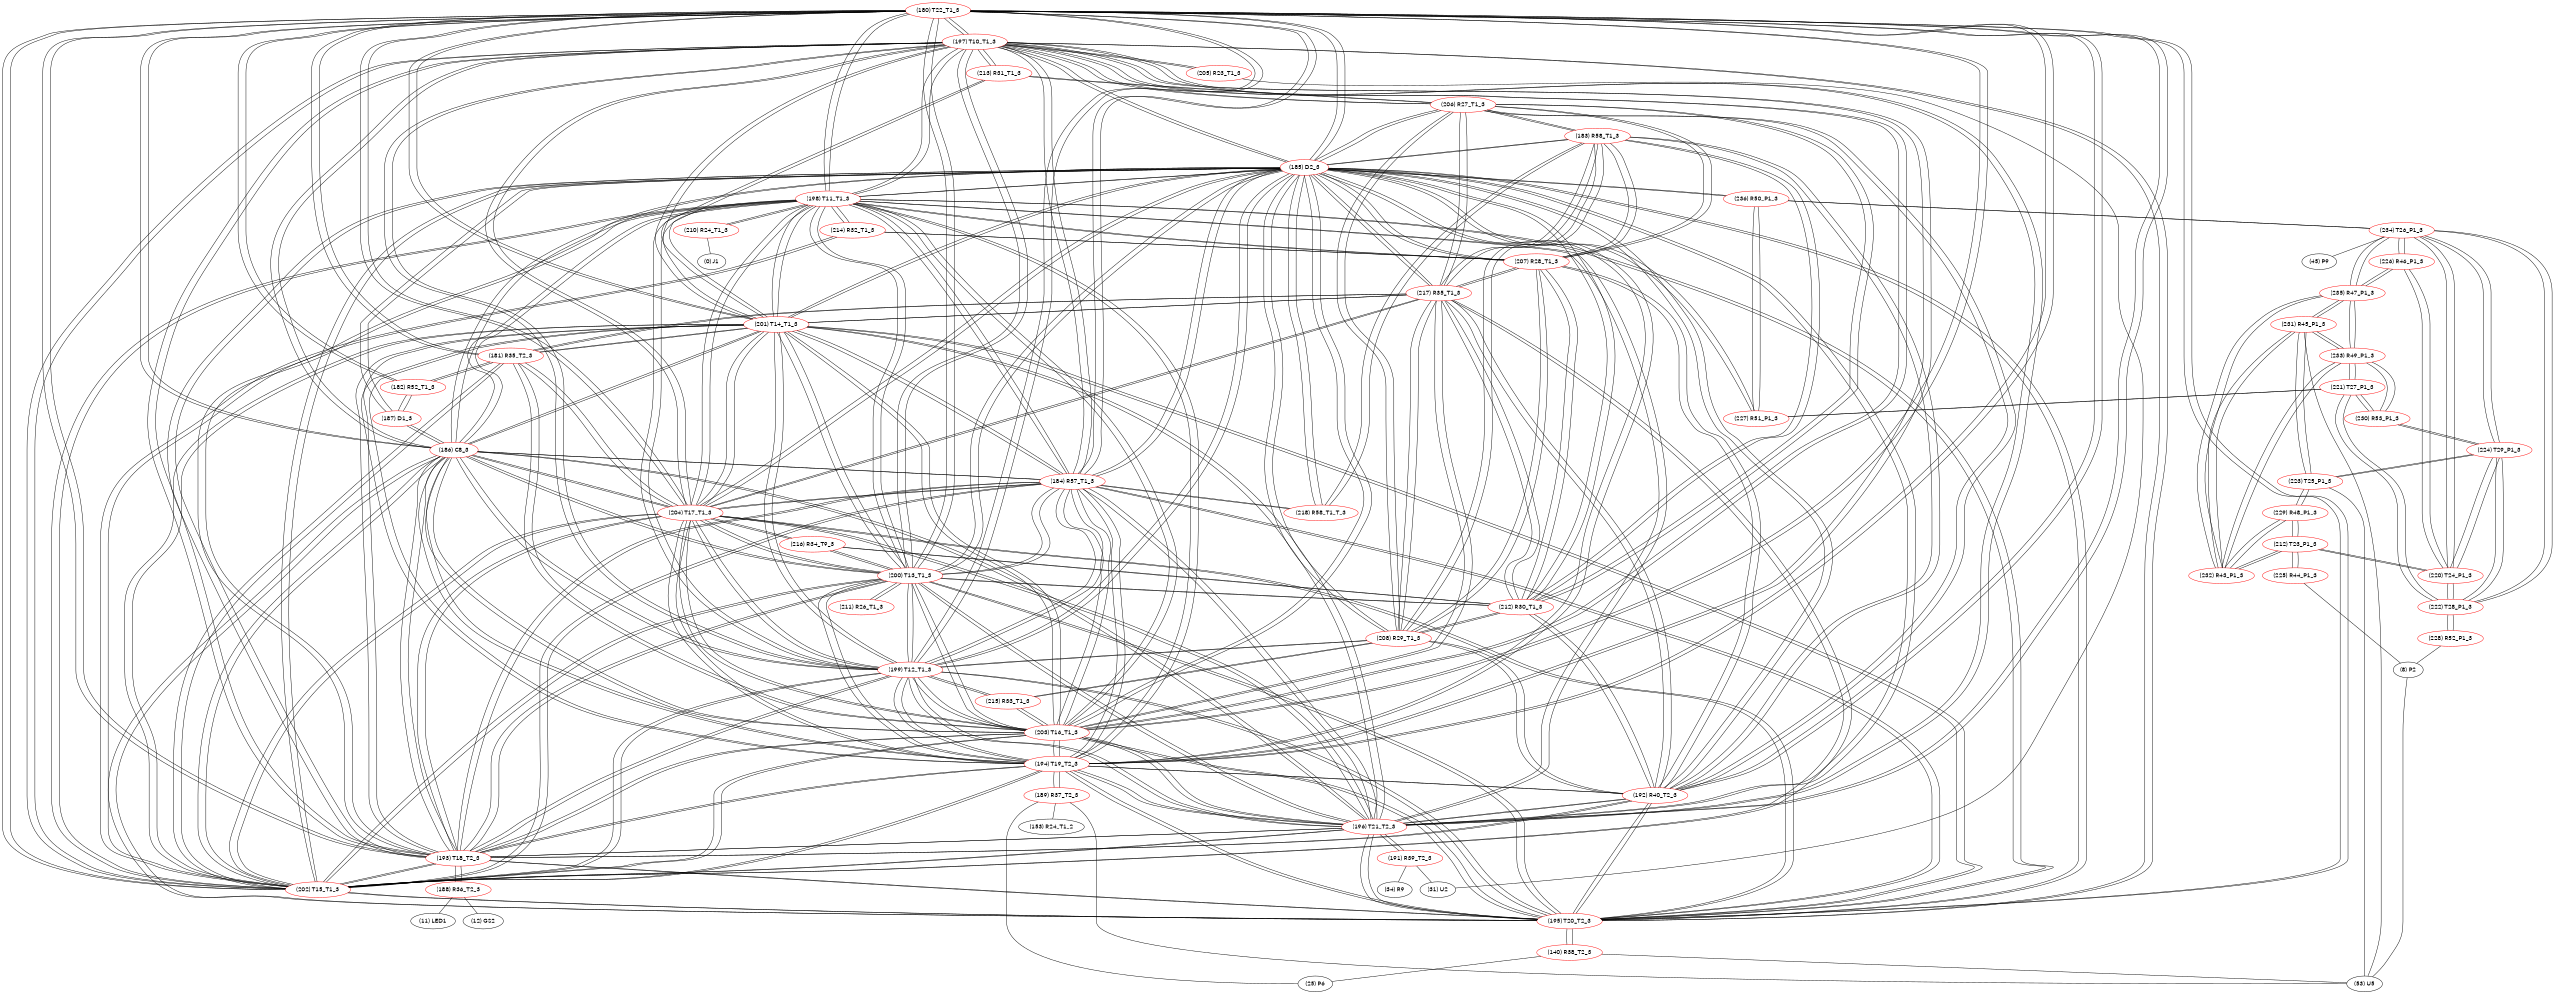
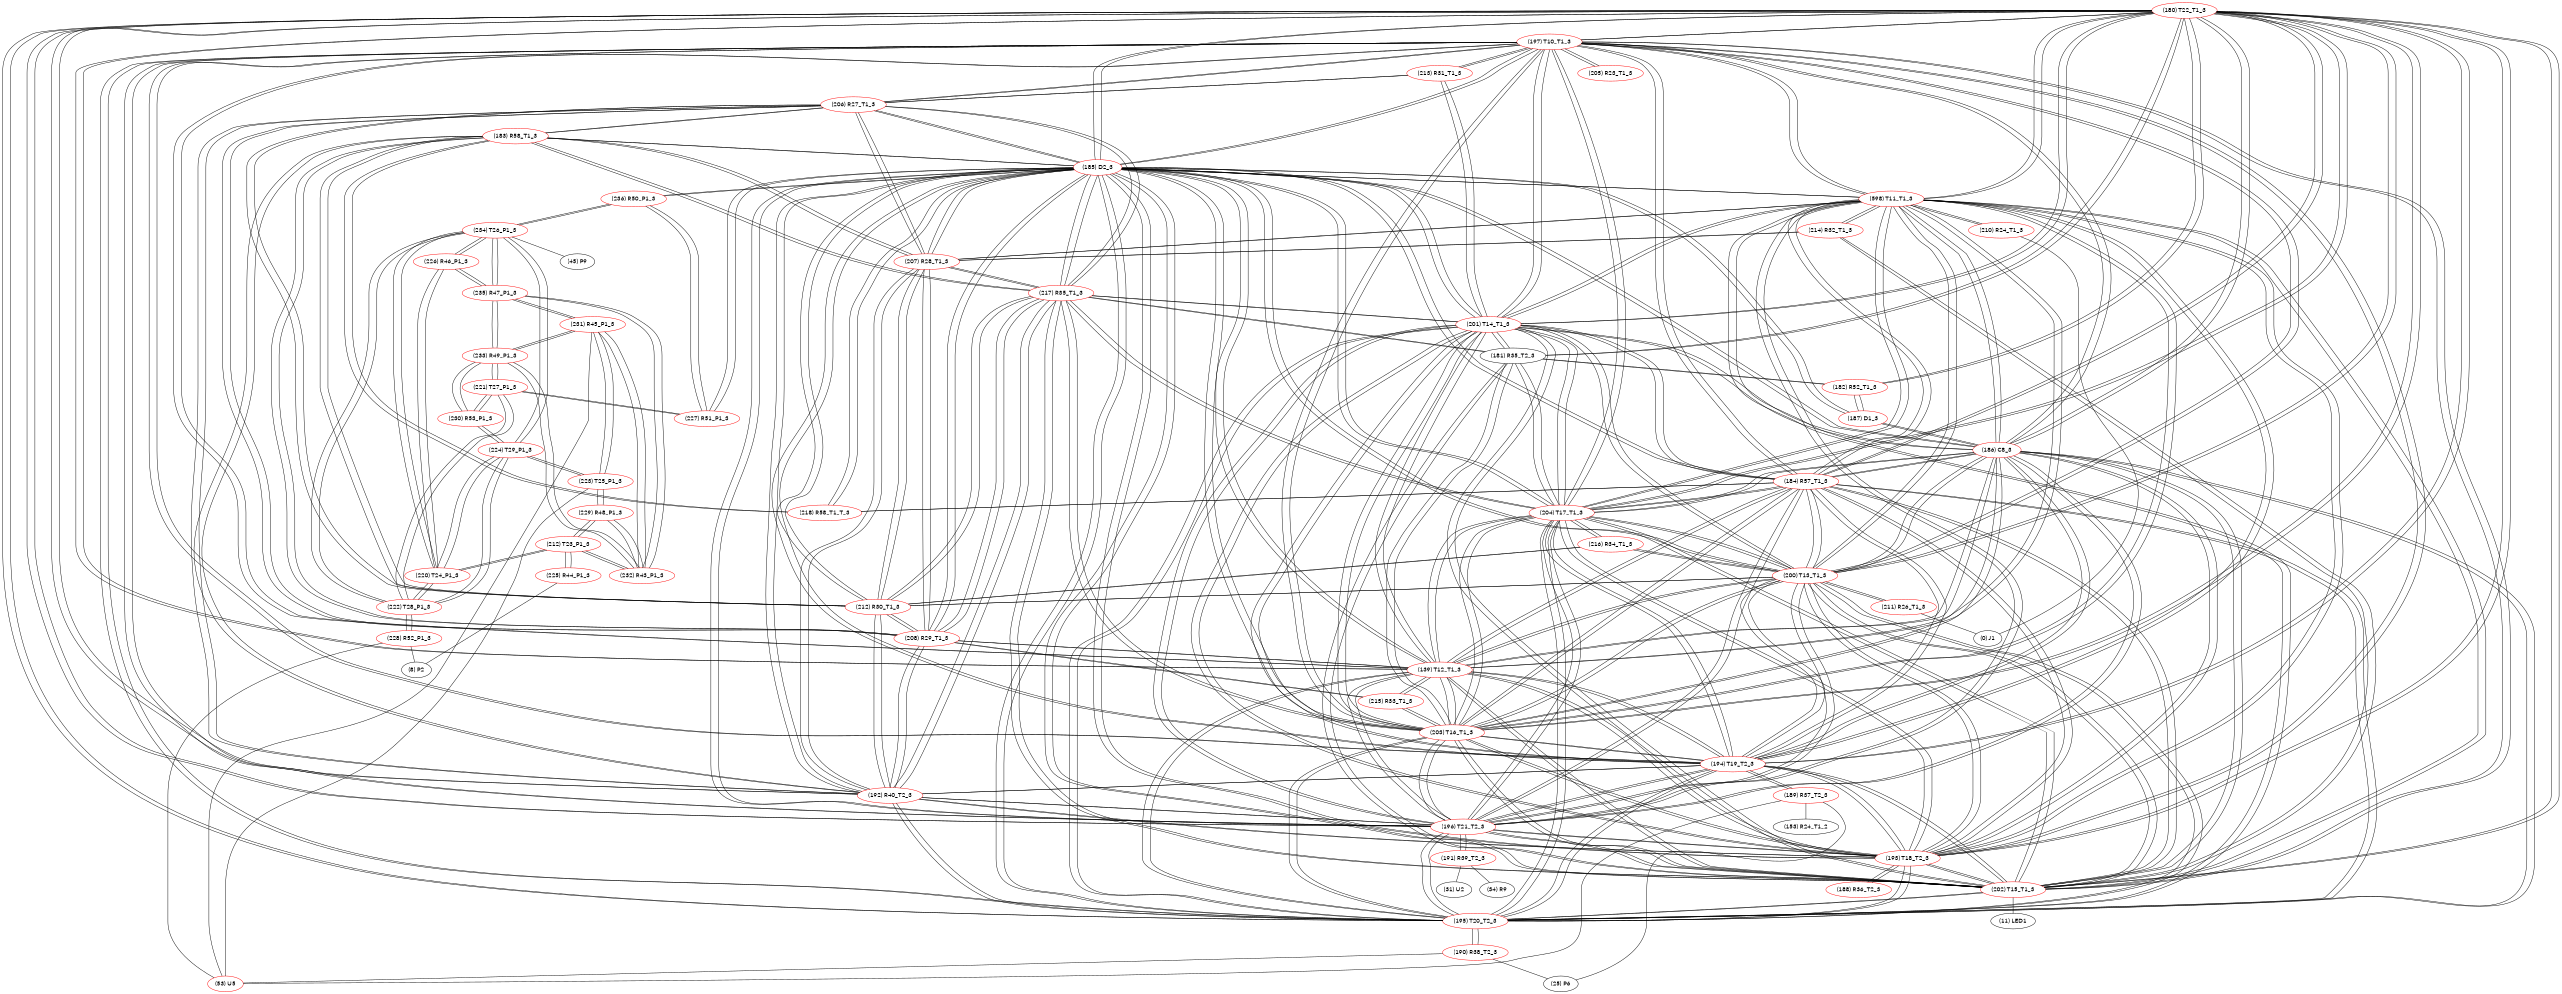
node "(198) T11_T1_3": label "(198) T11_T1_3" -> "(598) T11_T1_3"
edge "(205) R23_T1_3" -- "(31) U2": removed
node "(181) R35_T2_3": color red -> black
node "(216) R34_T9_3": label "(216) R34_T9_3" -> "(216) R34_T1_3"
edge "(211) R26_T1_3" -- "(0) J1": added
node "(199) T12_T1_3": label "(199) T12_T1_3" -> "(139) T12_T1_3"
edge "(8) P2" -- "(53) U5": now "(228) R52_P1_3" -- "(53) U5"
edge "(188) R36_T2_3" -- "(11) LED1": now "(202) T15_T1_3" -- "(11) LED1"
node "(12) GS2": removed
node "(140) R38_T2_3": label "(140) R38_T2_3" -> "(190) R38_T2_3"
node "(53) U5": color black -> red
